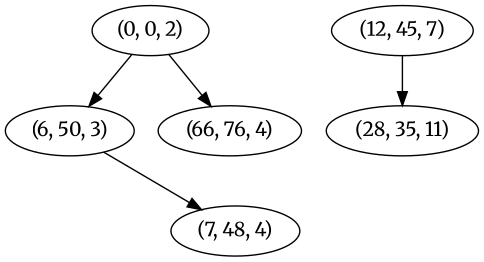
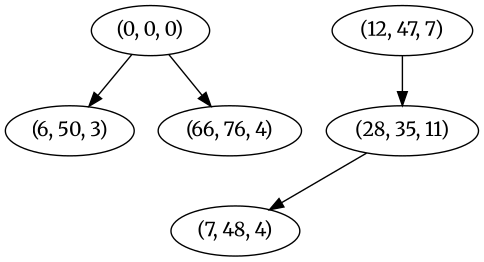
node "(0, 0, 2)": label "(0, 0, 2)" -> "(0, 0, 0)"
node "(12, 45, 7)": label "(12, 45, 7)" -> "(12, 47, 7)"
edge "(6, 50, 3)" -> "(7, 48, 4)": now "(28, 35, 11)" -> "(7, 48, 4)"
